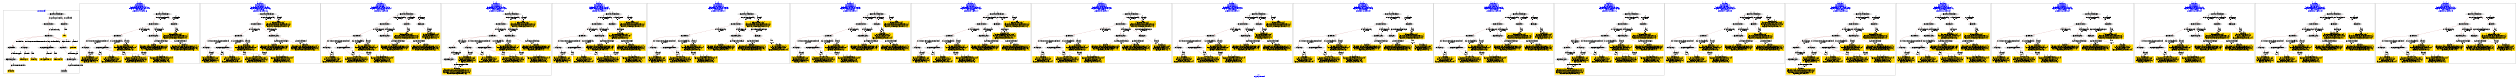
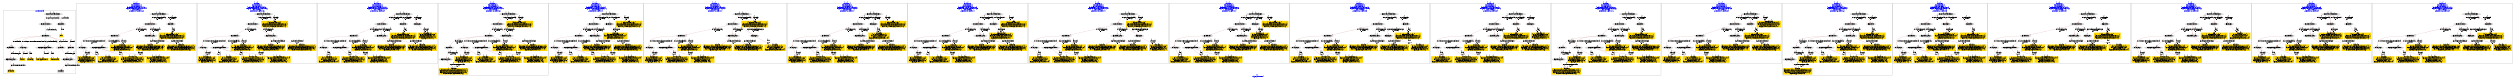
node "Artist URI": fillcolor gold -> lightgray
node "nationality uri": label "nationality uri" -> "label uri"
